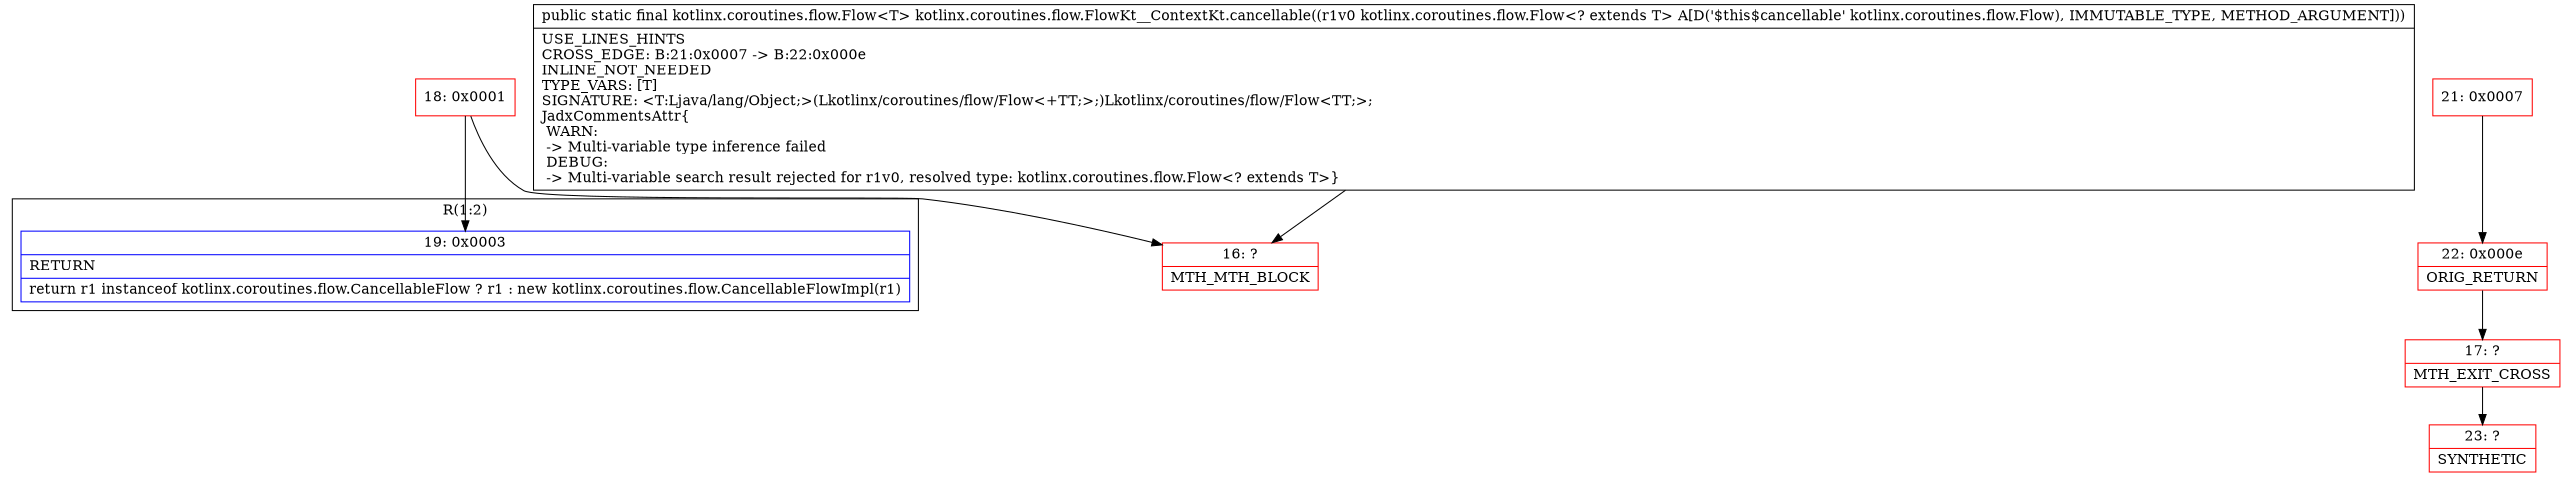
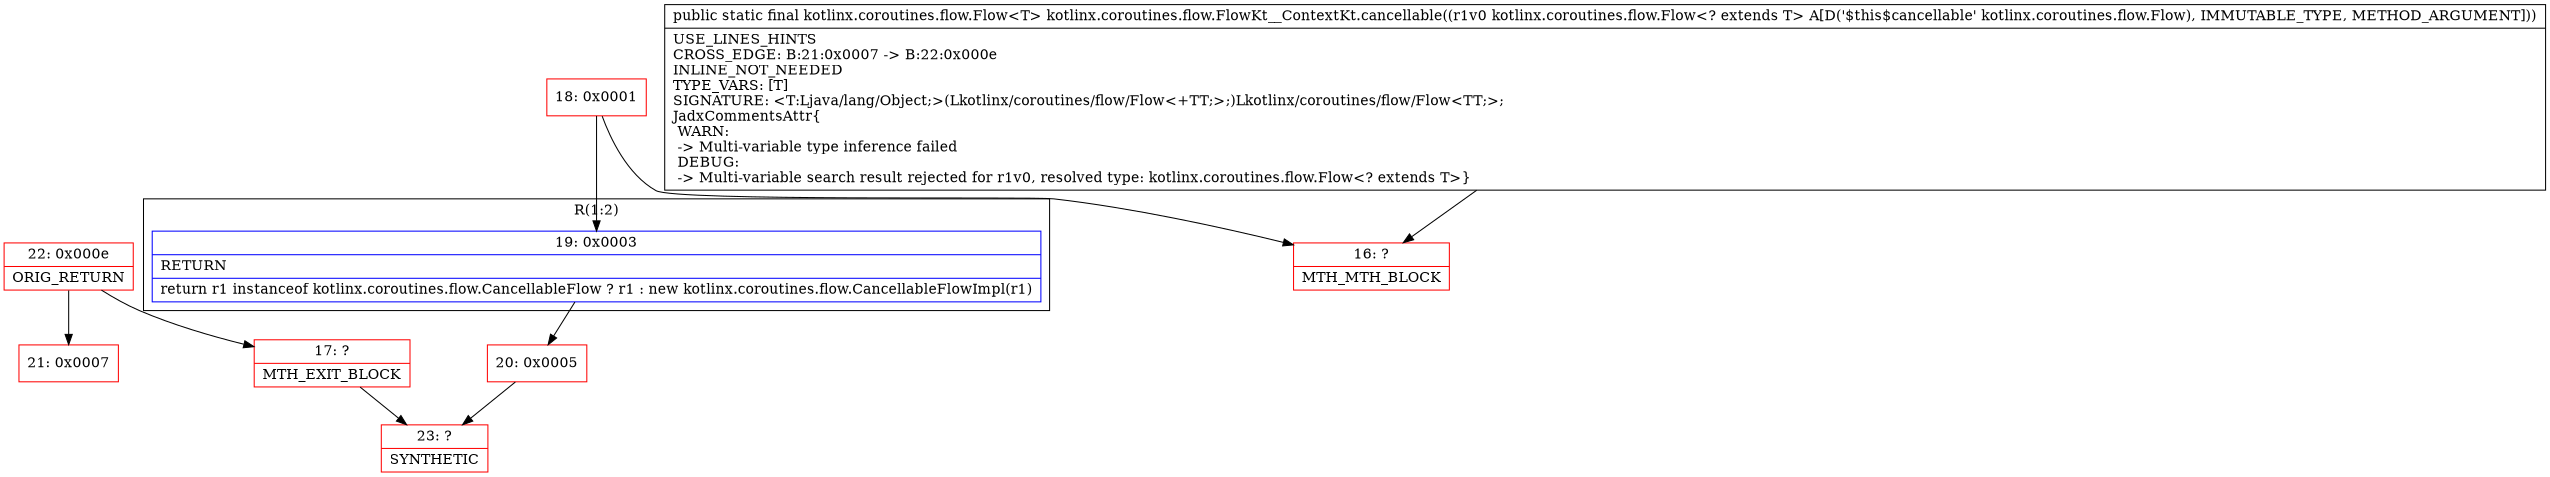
edge "21: 0x0007" -> "22: 0x000e": reversed
node "20: 0x0005": added
node "17: ?": text "MTH_EXIT_CROSS" -> "MTH_EXIT_BLOCK"
